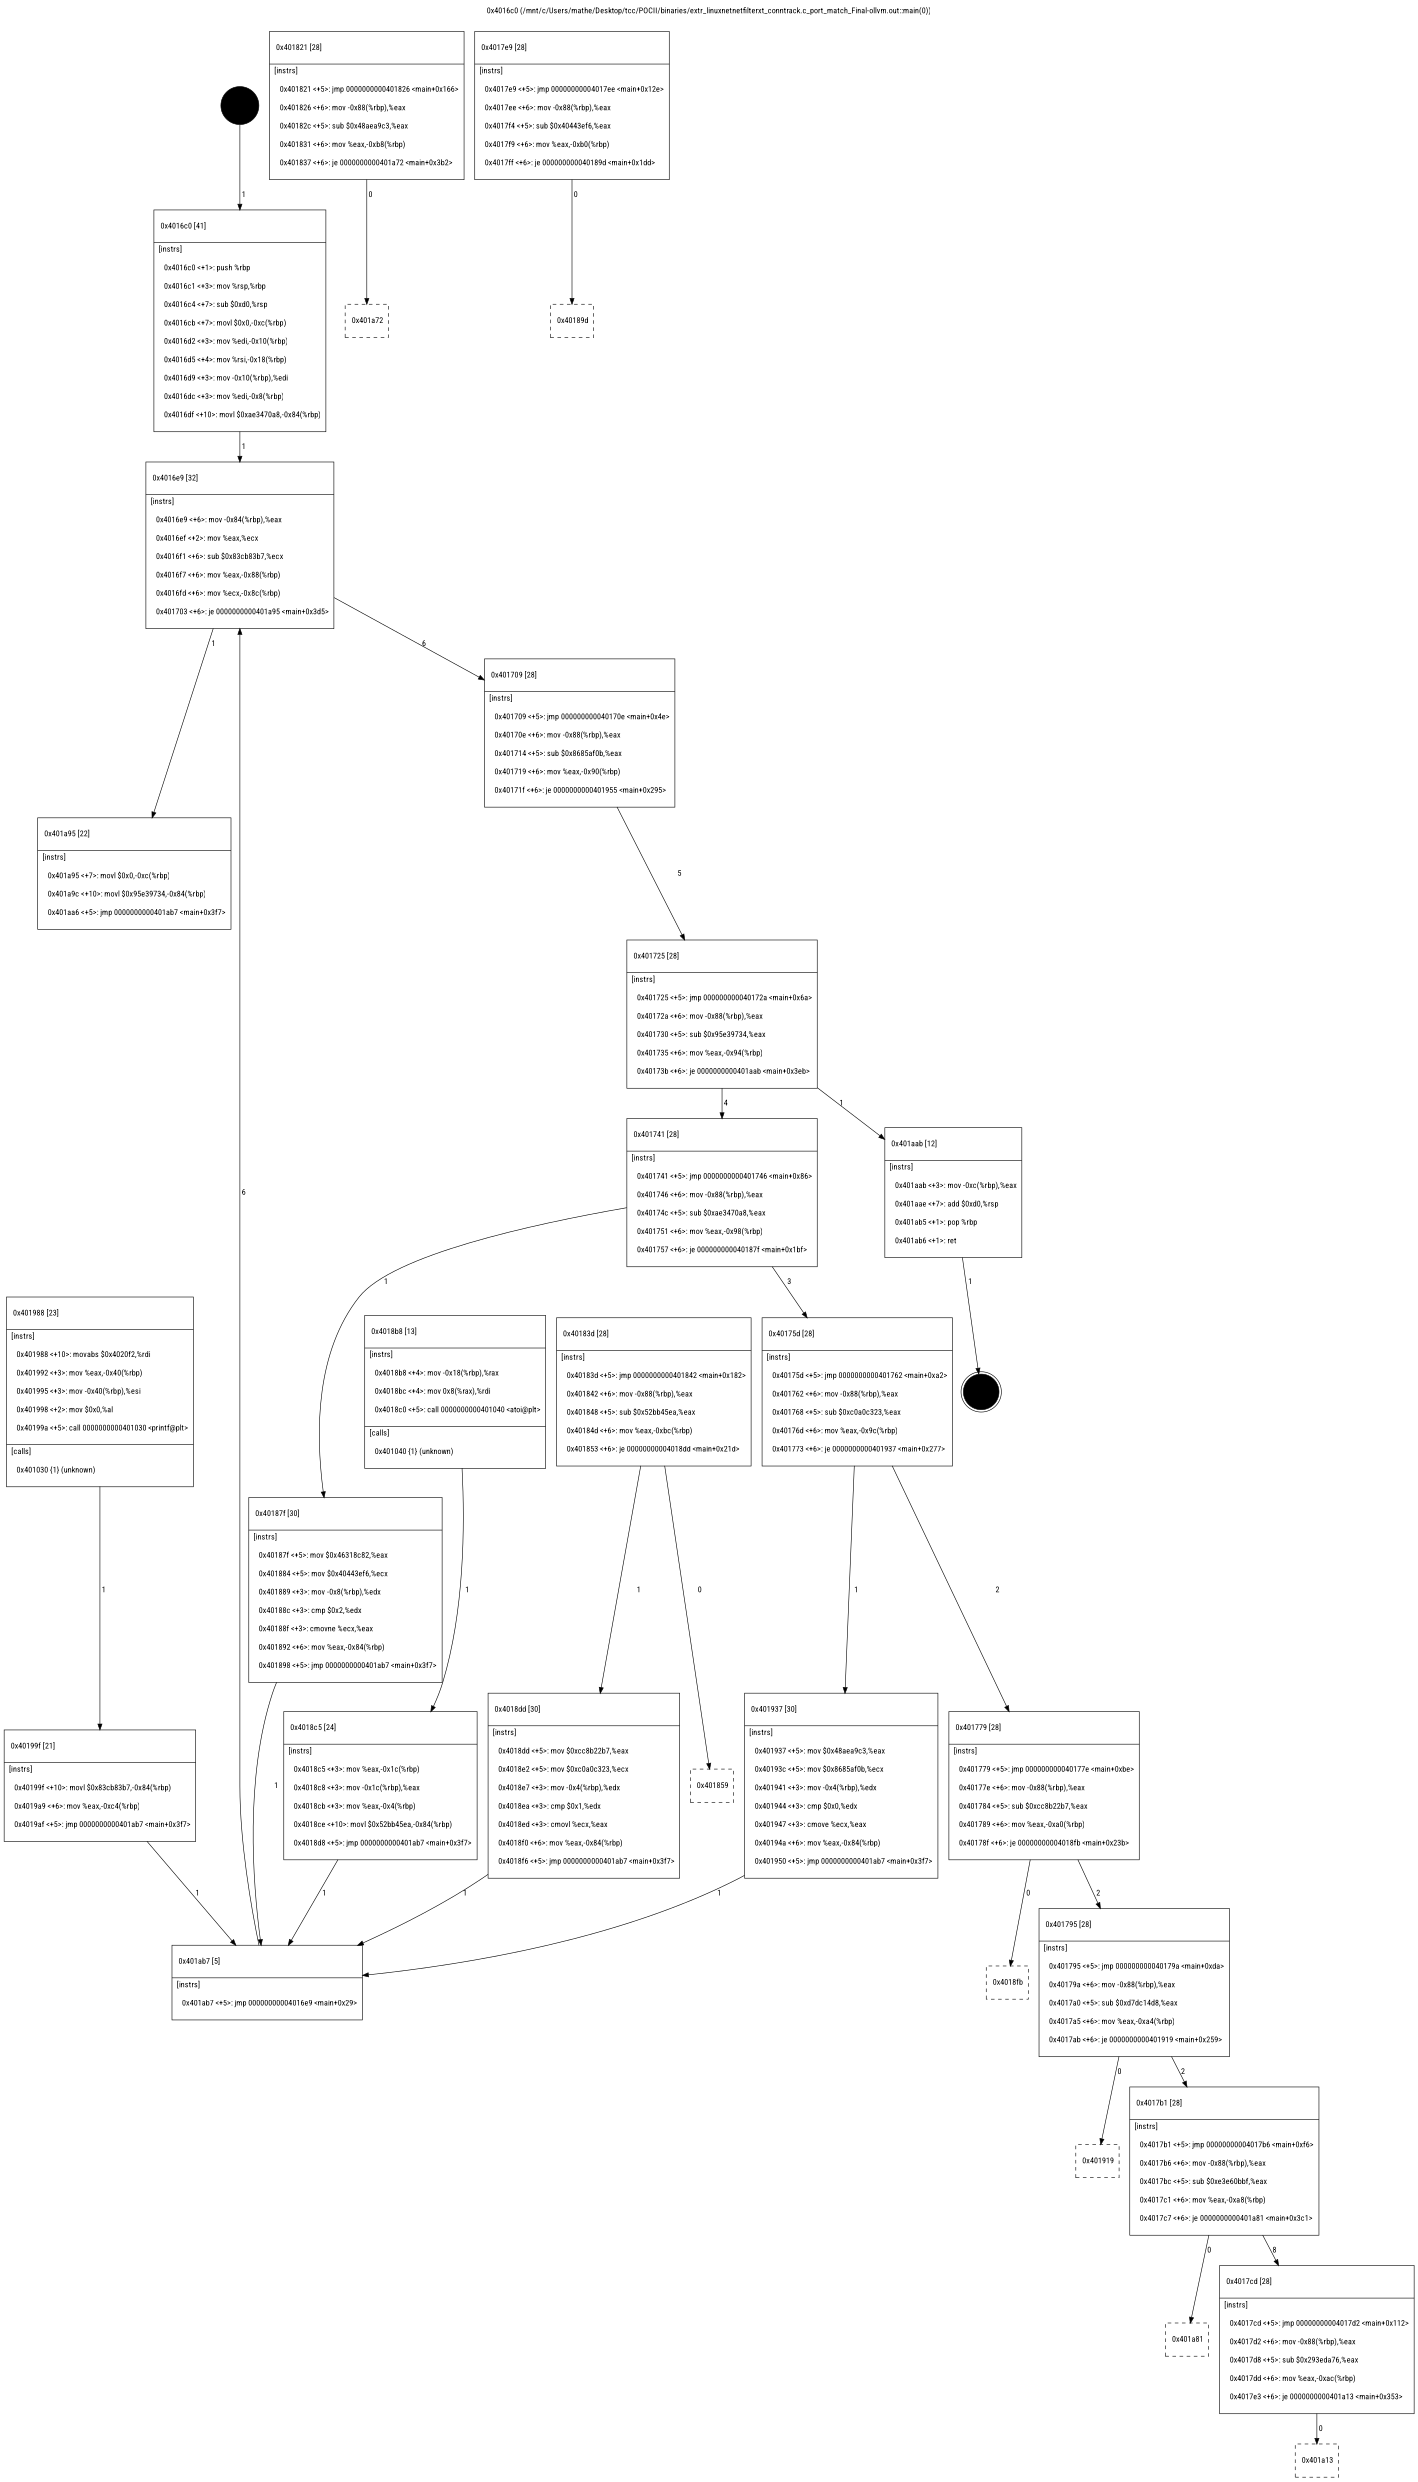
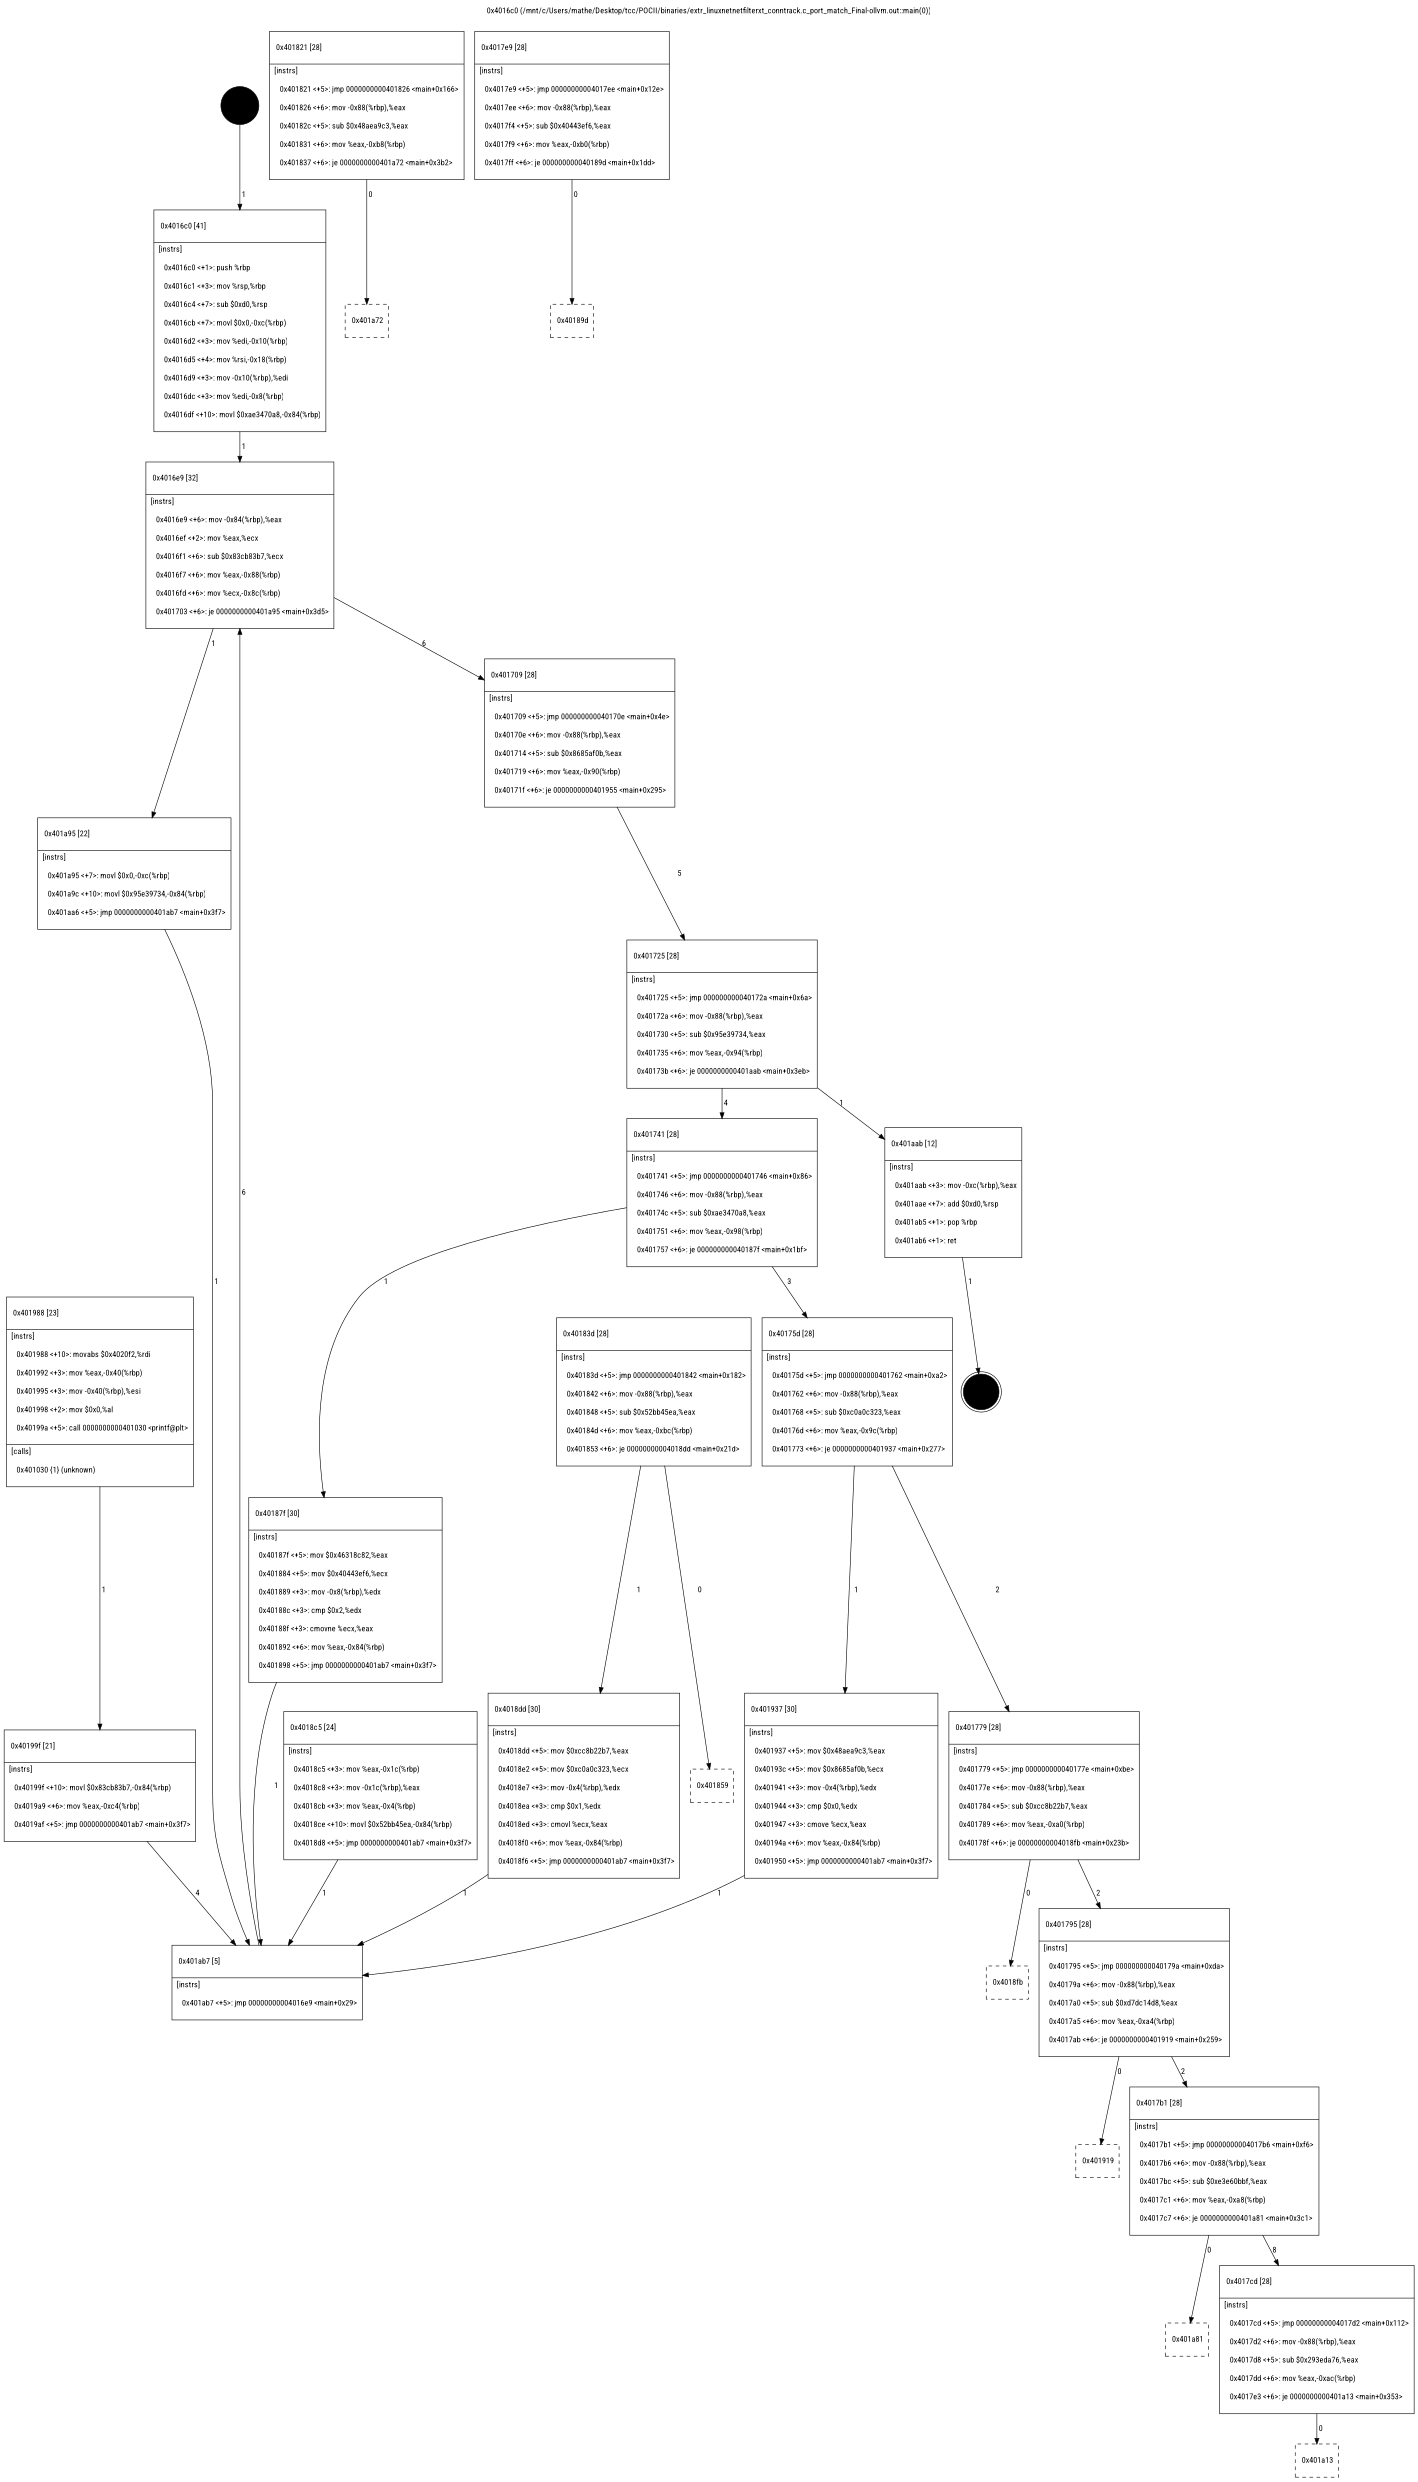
node "0x4018b8 [13]": removed
edge "0x401a95 [22]" -> "0x401ab7 [5]": added, label "1"
edge "0x40199f [21]" -> "0x401ab7 [5]": label " 1" -> " 4"
